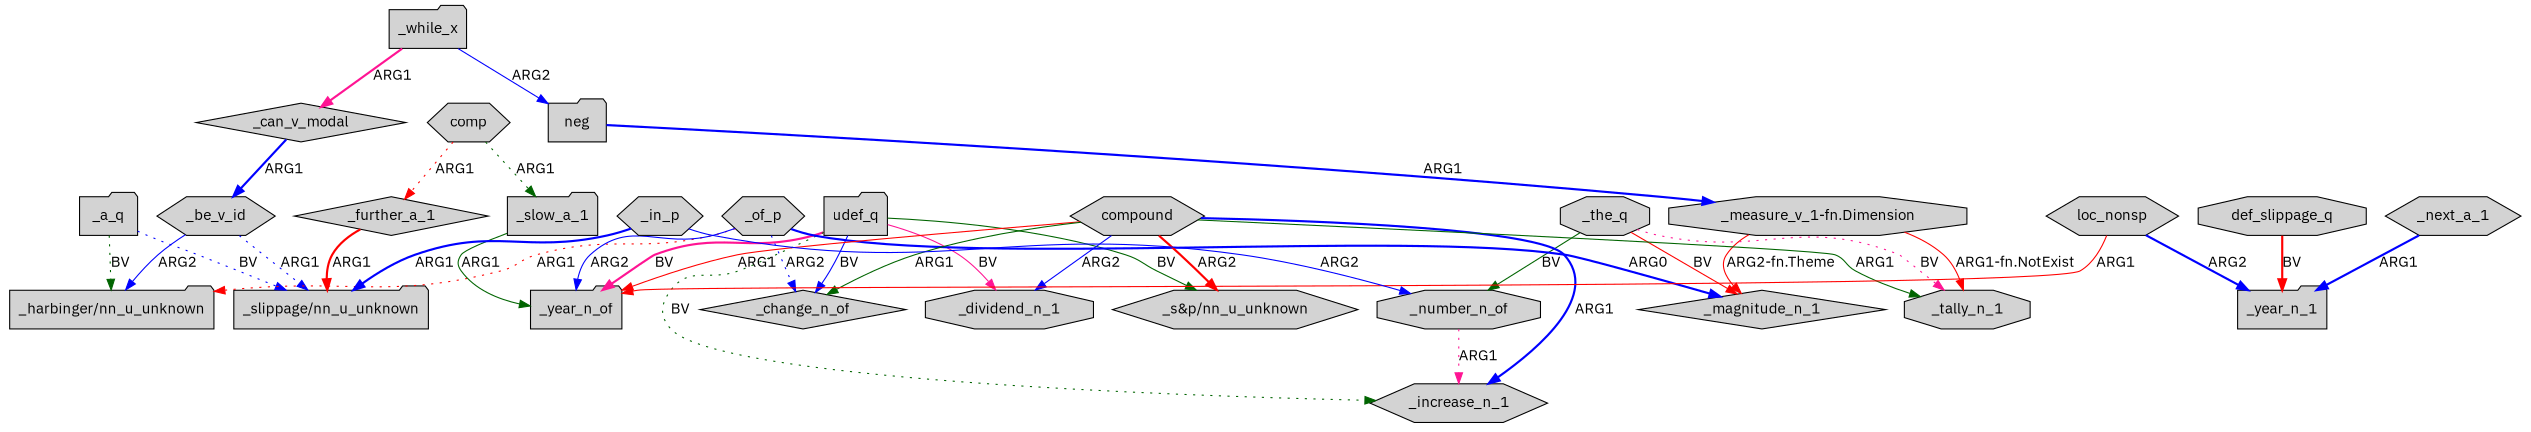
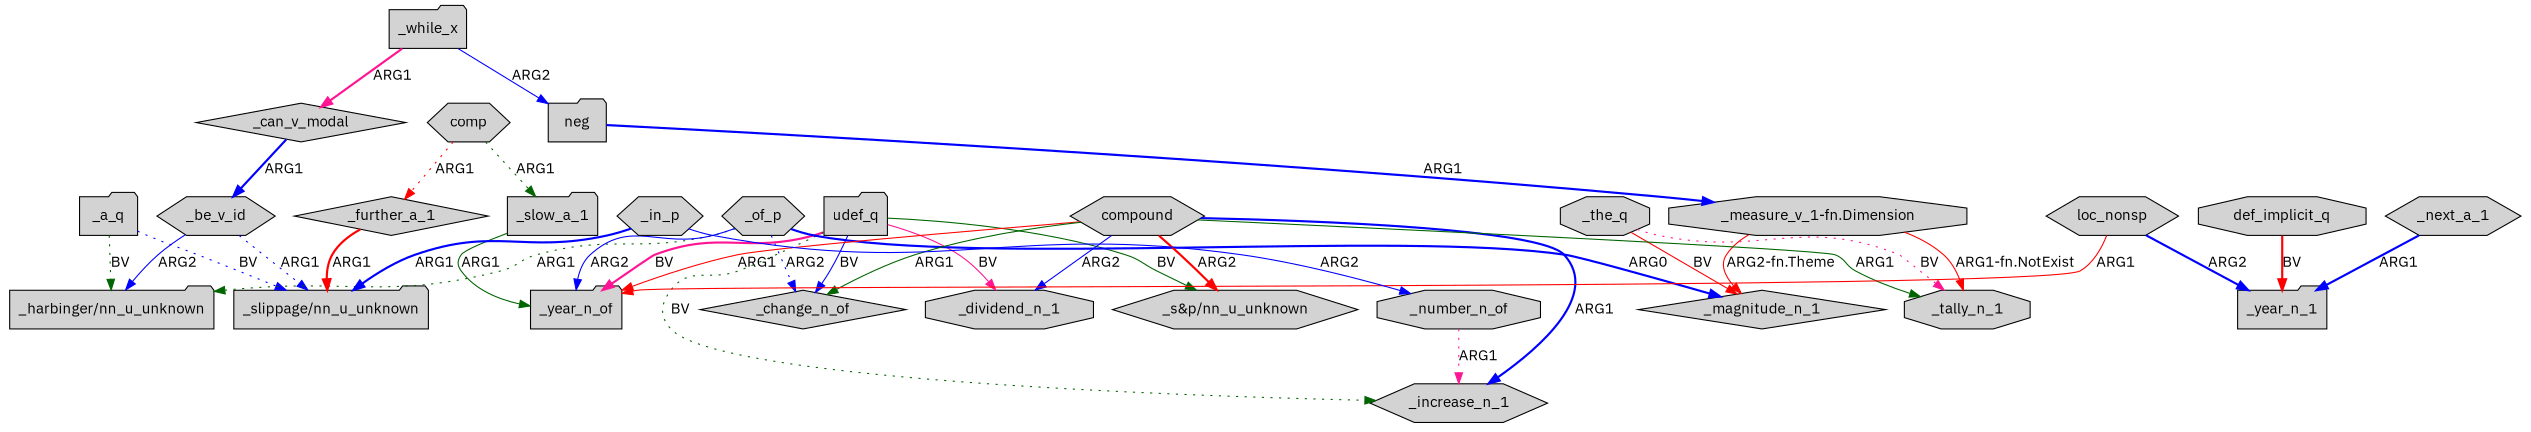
node "def_slippage_q": label "def_slippage_q" -> "def_implicit_q"
edge "_the_q" -> "_number_n_of": removed, label "BV"
edge "_of_p" -> "_harbinger/nn_u_unknown": color red -> darkgreen
